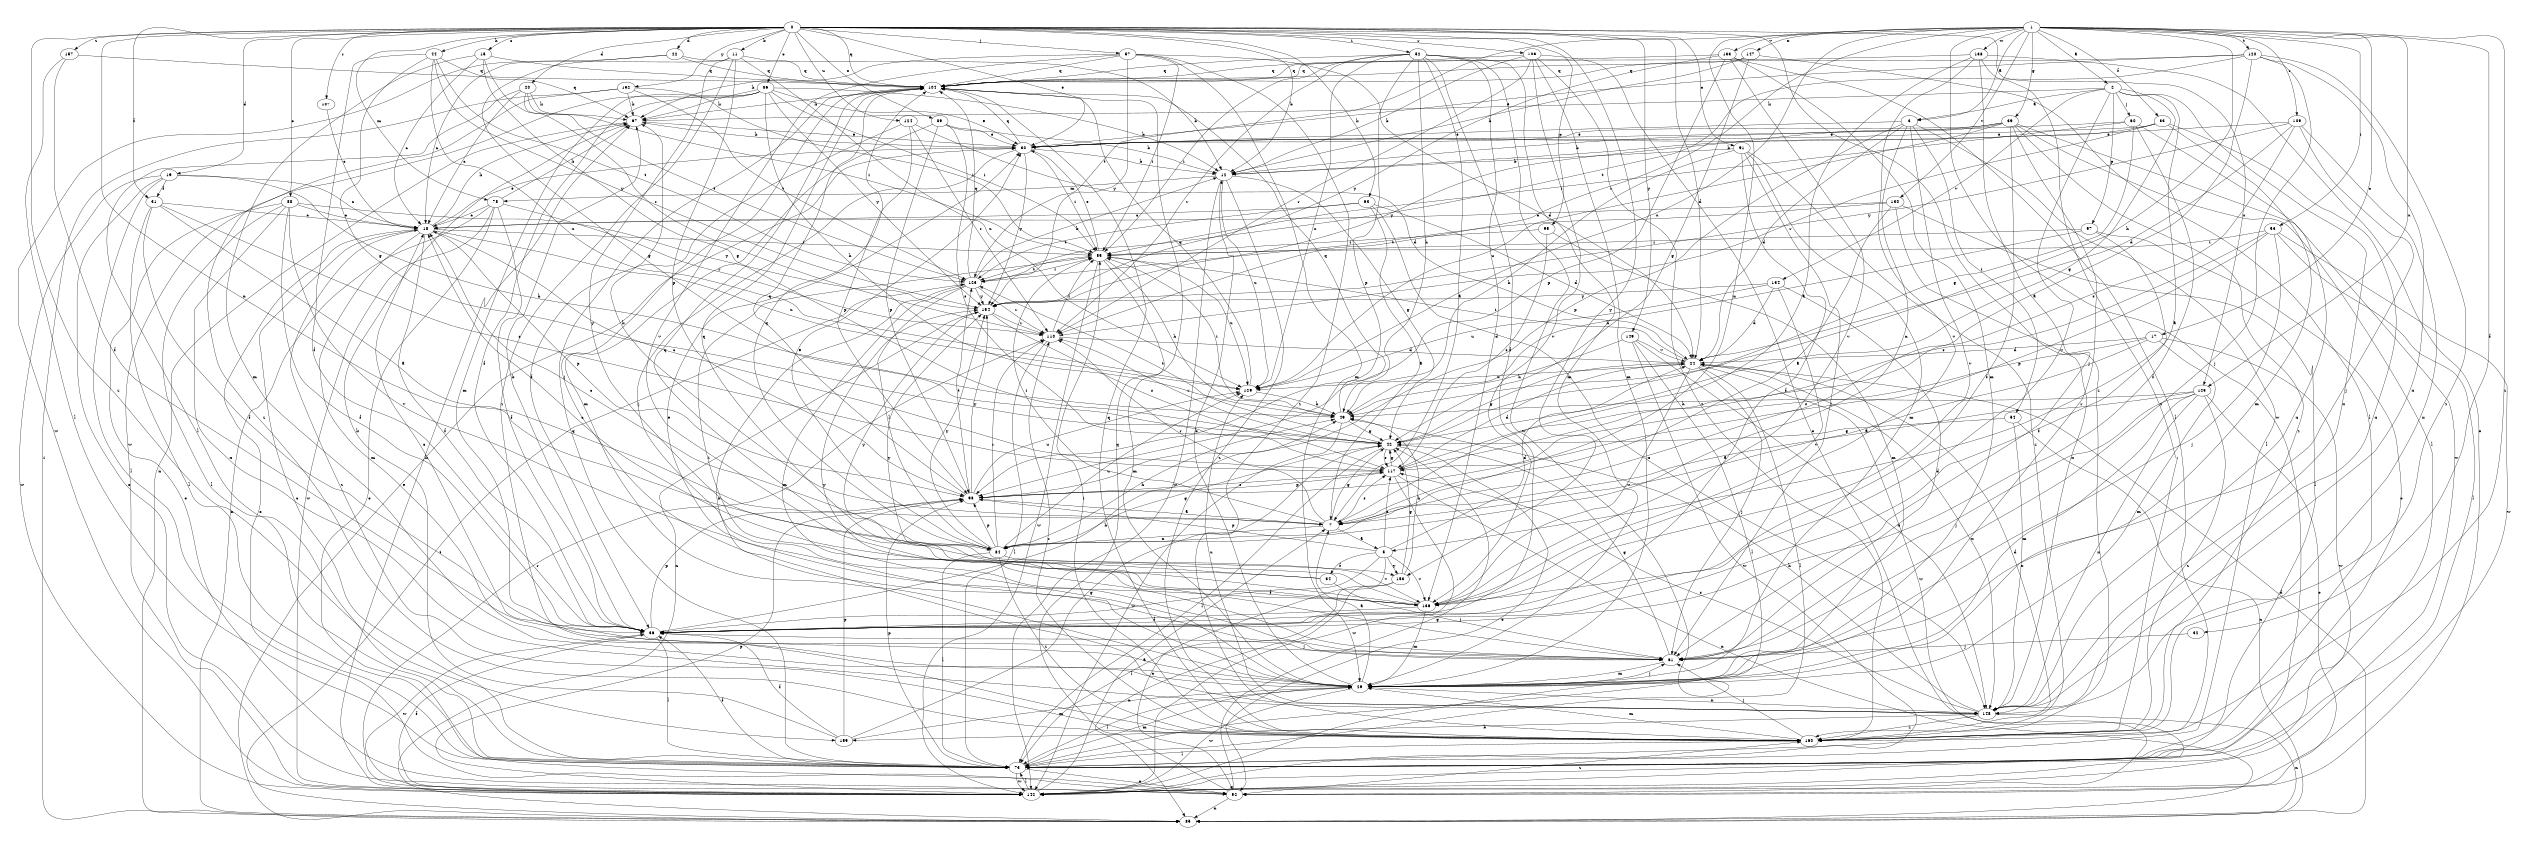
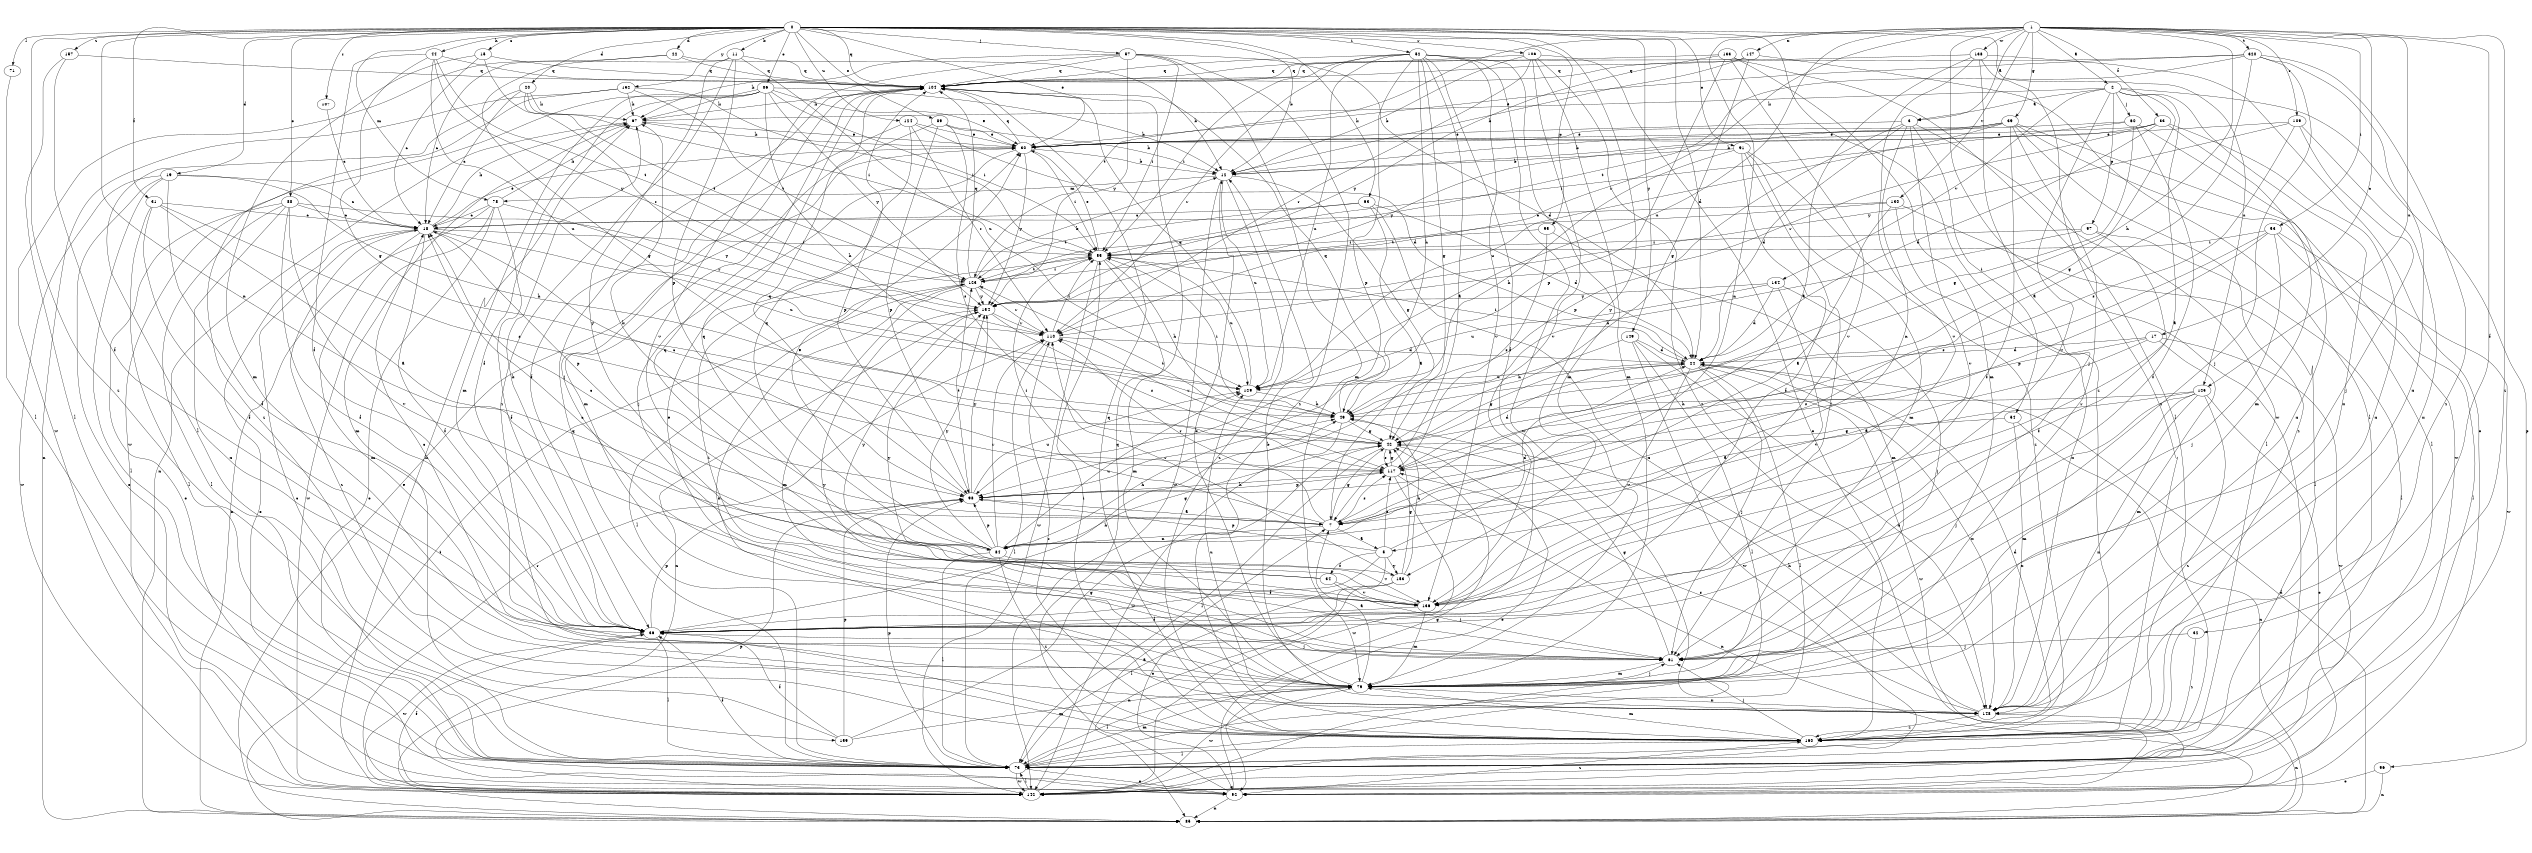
edge "1" -> "133": removed, label "v"
node "120": label "120" -> "320"
node "71": added
edge "44" -> "67": now "44" -> "104"
edge "124" -> "30": added, label "e"
edge "19" -> "31": now "19" -> "36"
edge "109" -> "24": now "33" -> "24"
edge "52" -> "136": label "d" -> "v"
edge "149" -> "24": label "v" -> "d"
edge "15" -> "42": now "52" -> "42"
edge "123" -> "84": now "123" -> "73"
edge "159" -> "67": label "k" -> "m"
edge "152" -> "85": label "i" -> "n"
edge "134" -> "61": label "d" -> "j"
edge "153" -> "110": added, label "r"
edge "98" -> "117": label "s" -> "h"
edge "97" -> "73": label "o" -> "l"
edge "5" -> "136": now "34" -> "136"
node "29": label "29" -> "79"
edge "148" -> "159": now "148" -> "12"
edge "32" -> "160": added, label "z"
node "96": added
